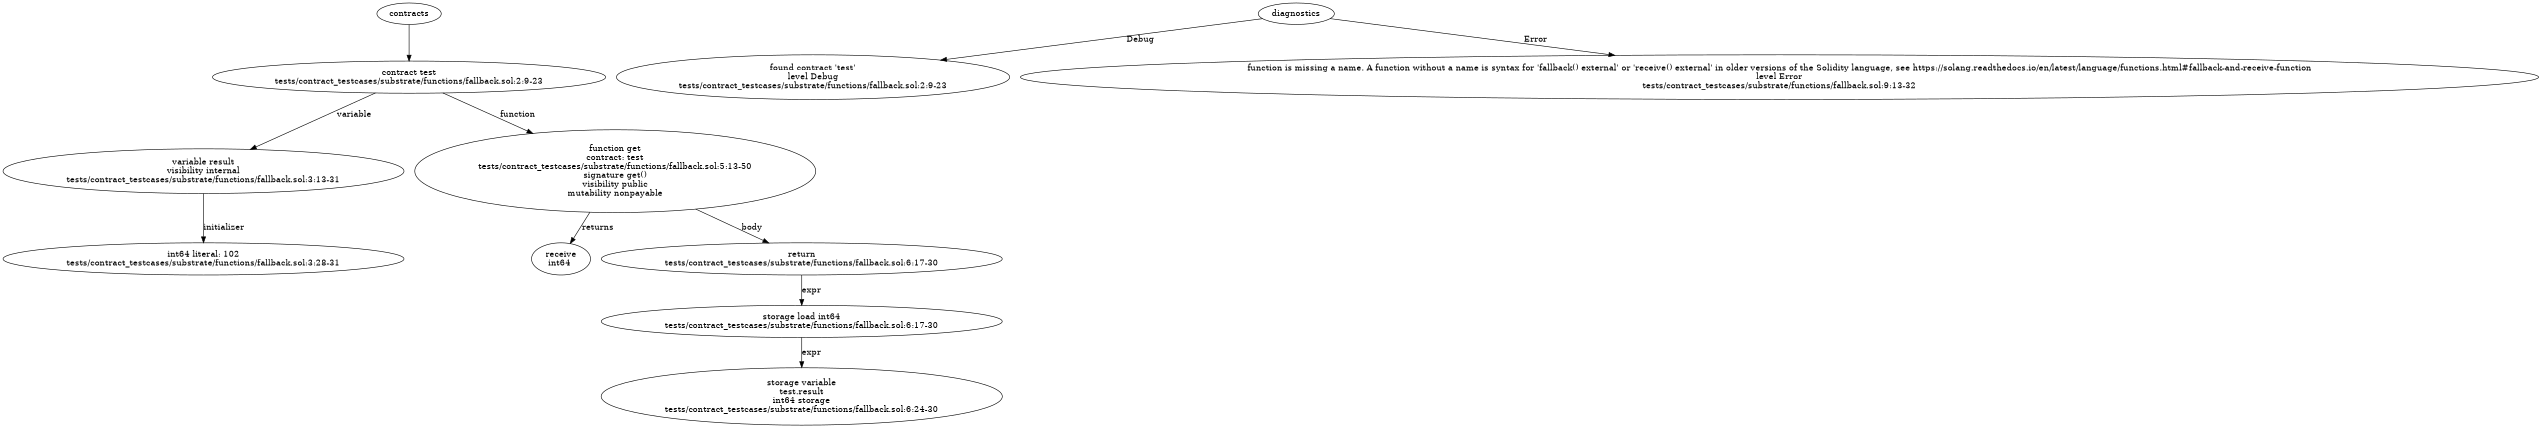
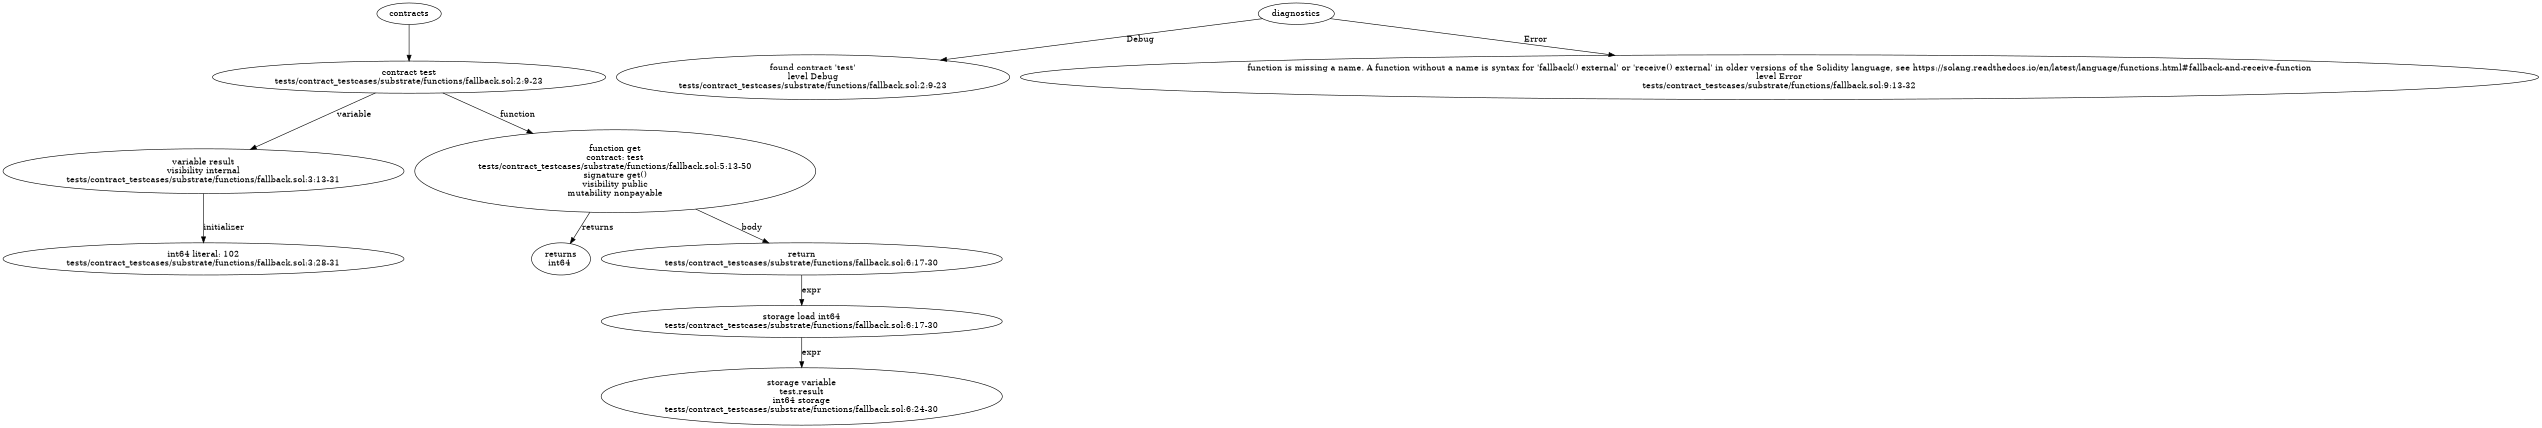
node "receive int64": label "receive int64" -> "returns int64"
